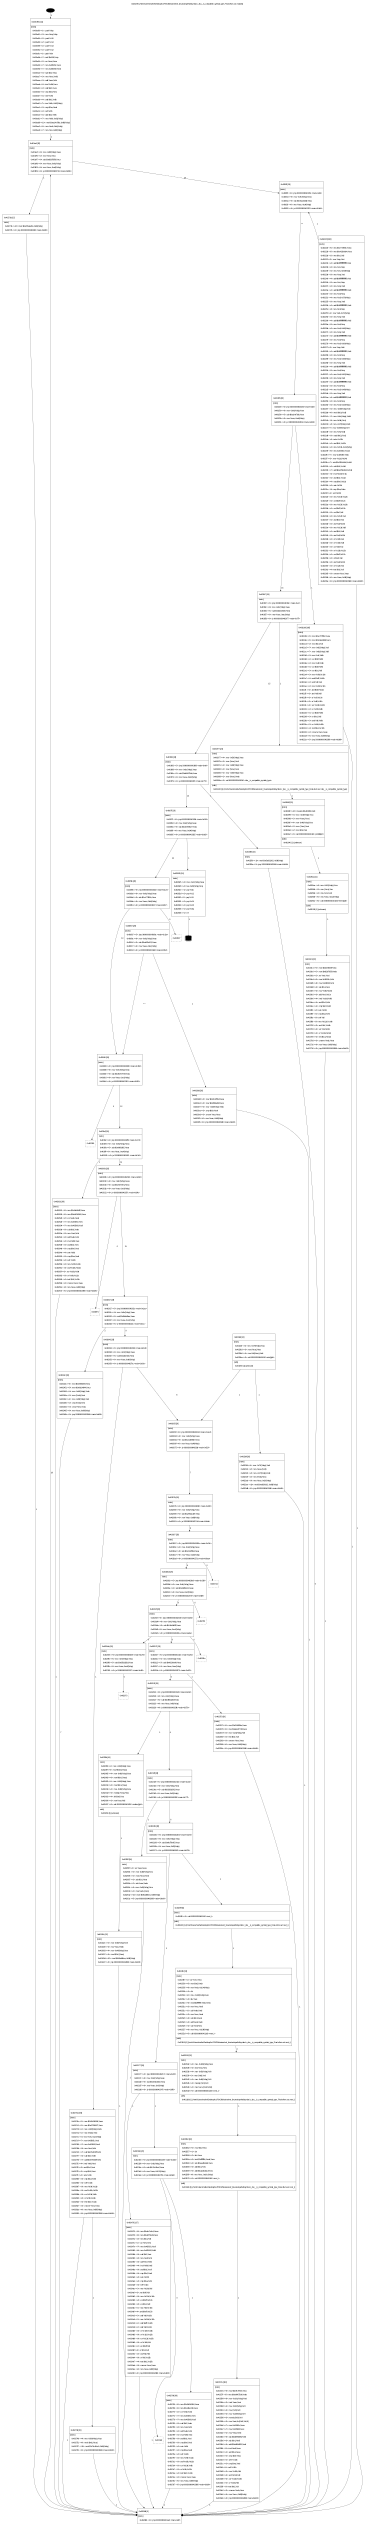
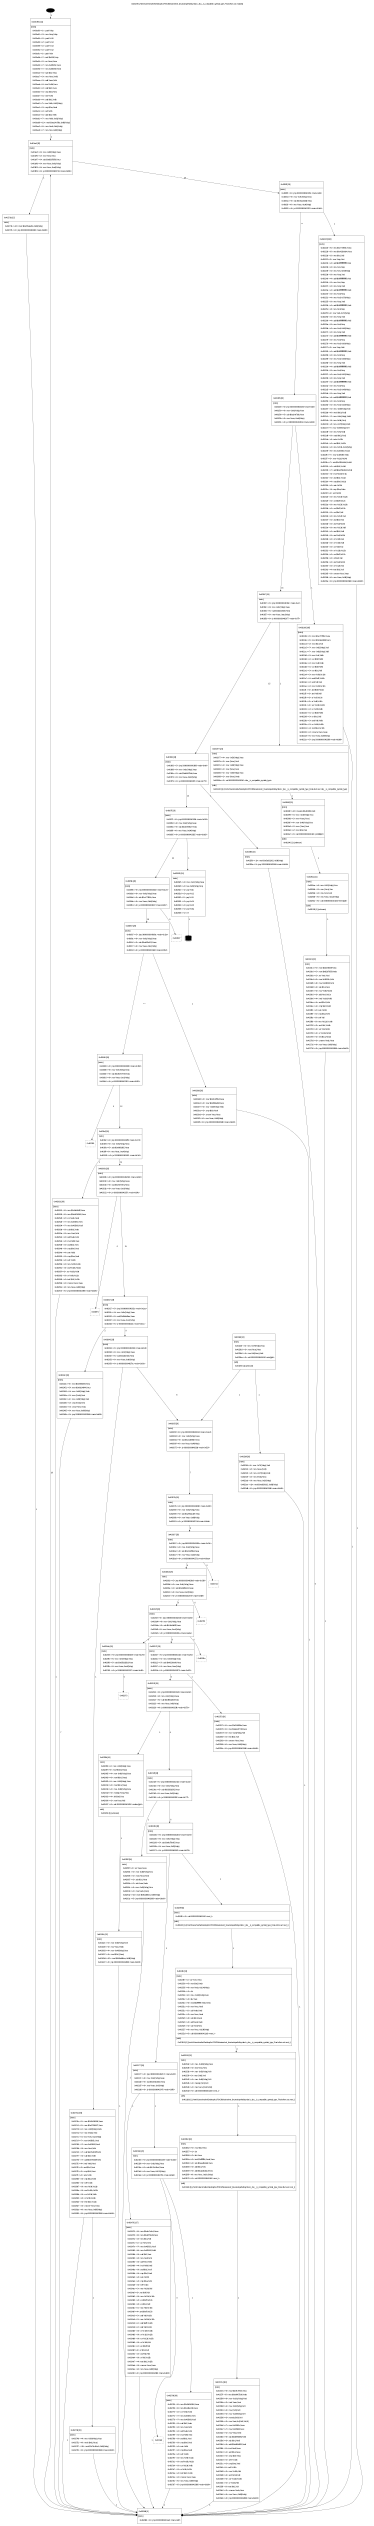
edge "0x402223 [336]" -> "0x401f0f [28]": reversed
edge "0x401f9b [28]" -> "0x401fd3 [28]": now "0x401f9b [28]" -> "0x401fb7 [28]"
